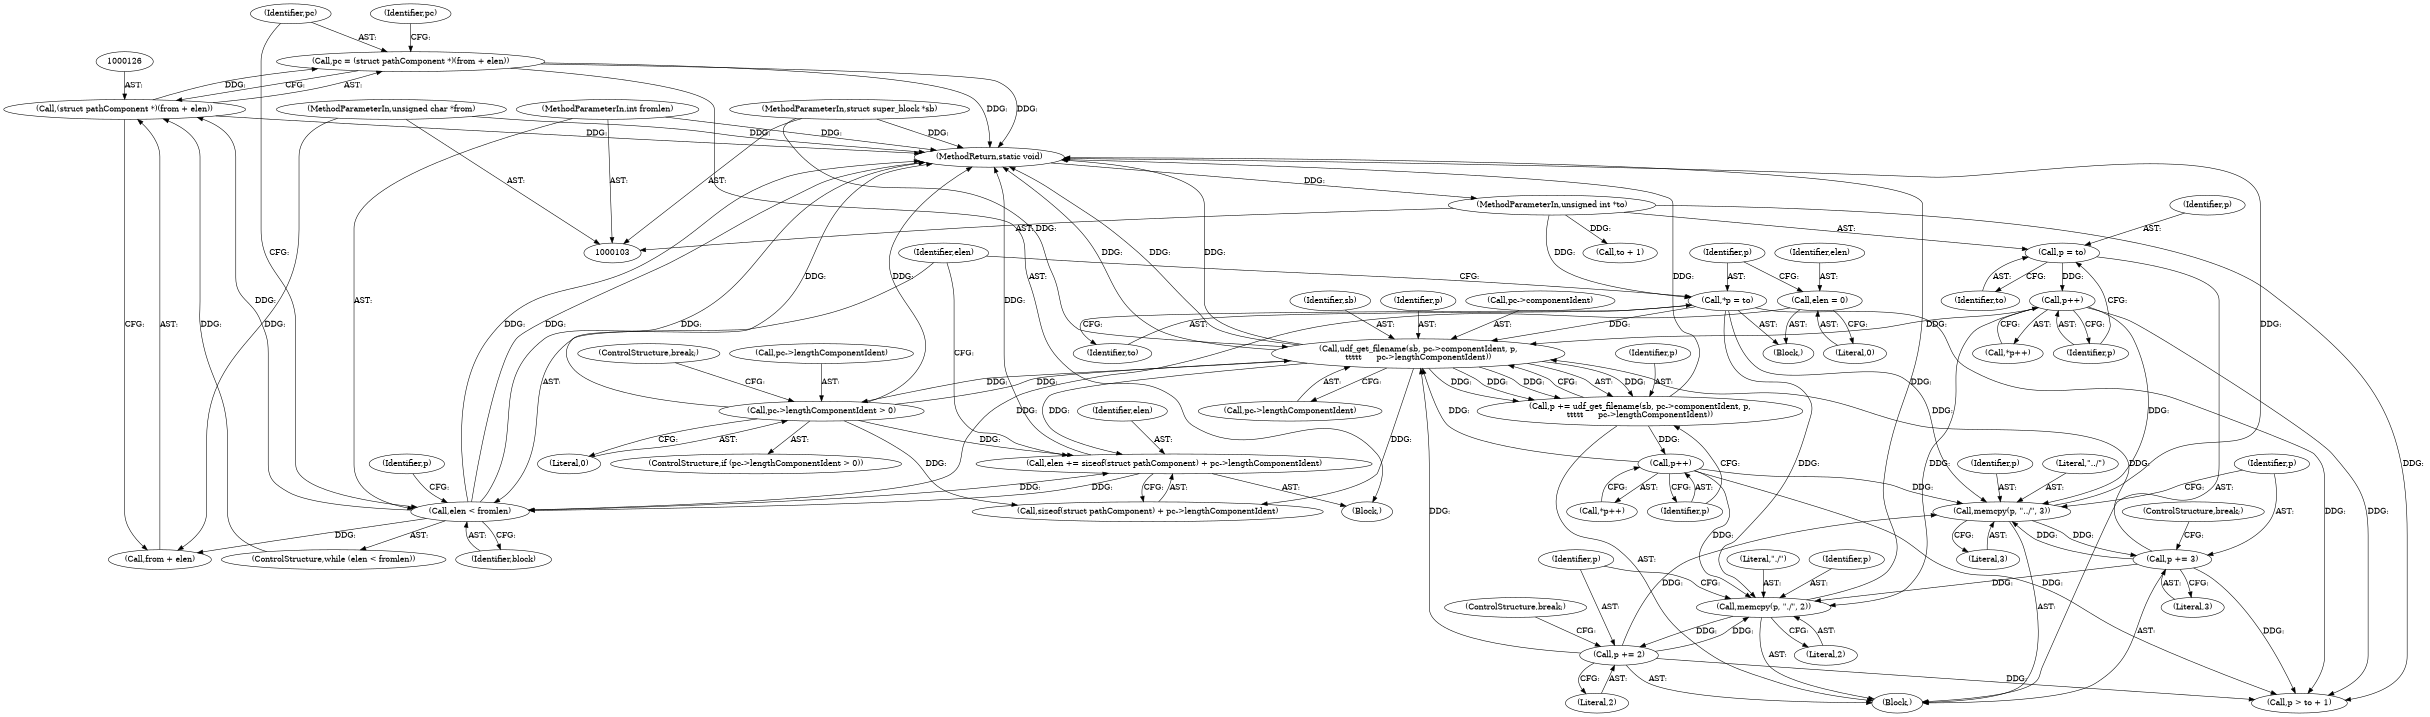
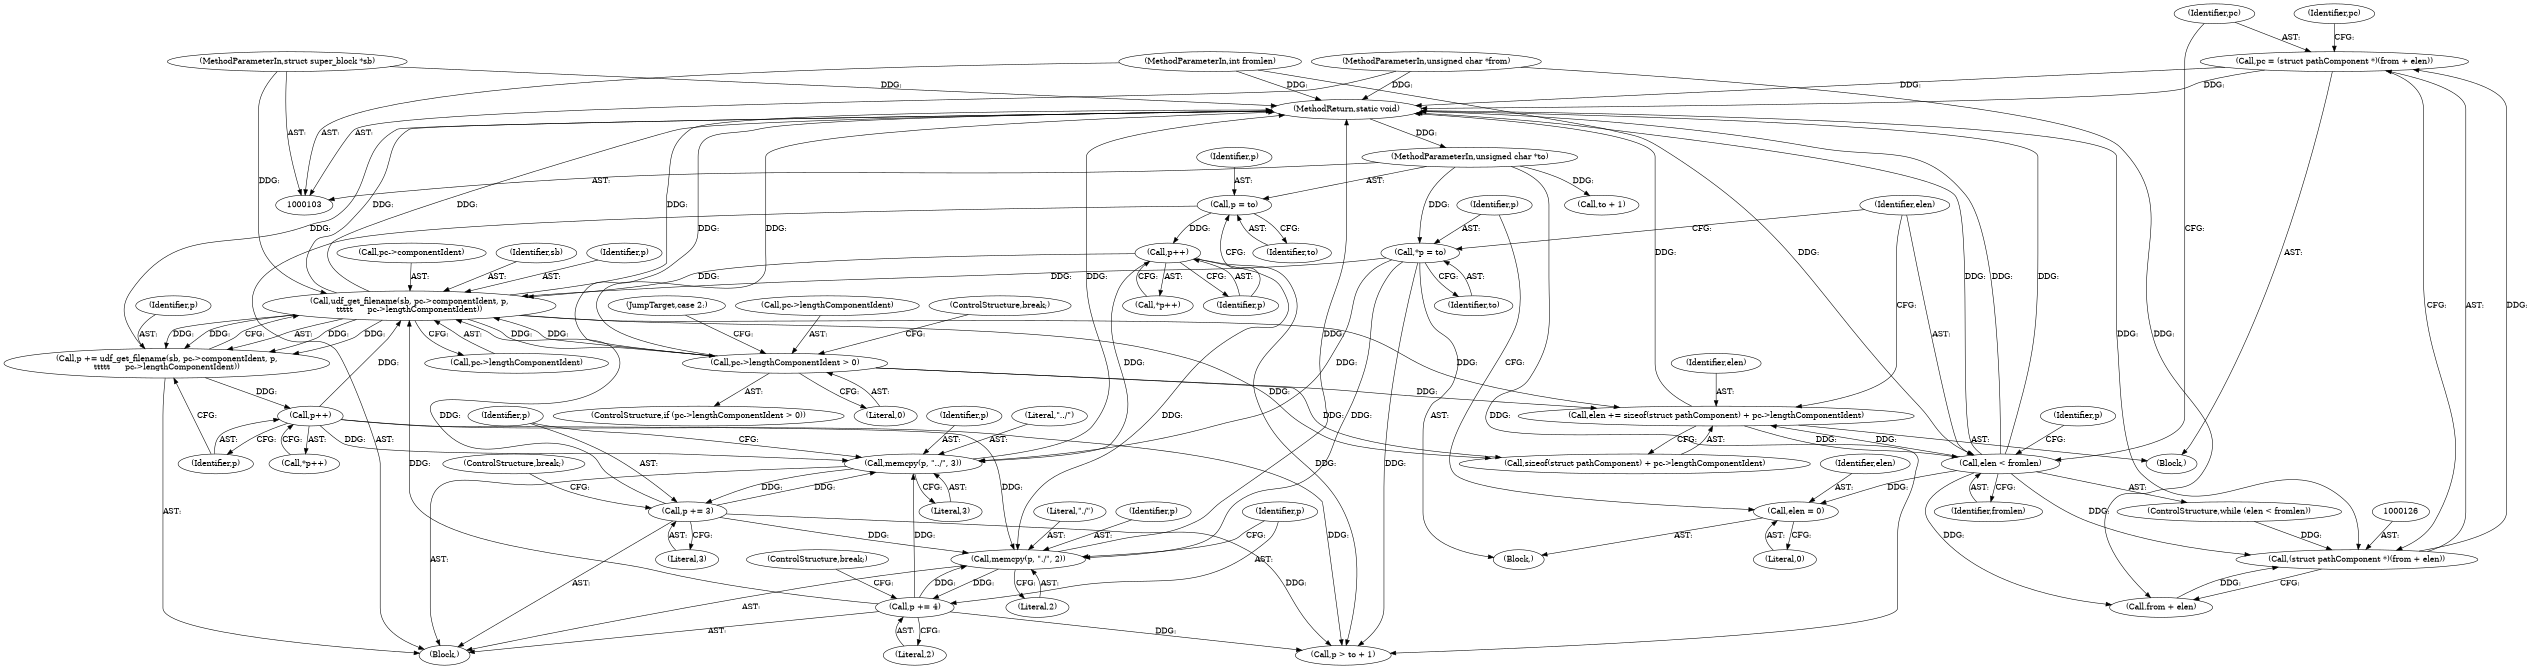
edge "(Call,(struct pathComponent *)(from + elen))" -> "(MethodReturn,static void)": reversed
node "(MethodParameterIn,unsigned int *to)": label "(MethodParameterIn,unsigned int *to)" -> "(MethodParameterIn,unsigned char *to)"
edge "(MethodParameterIn,int fromlen)" -> "(Call,elen < fromlen)": label "AST: " -> "DDG: "
node "(JumpTarget,case 2:)": added
edge "(Call,from + elen)" -> "(Call,(struct pathComponent *)(from + elen))": label "AST: " -> "DDG: "
edge "(Call,elen = 0)" -> "(Call,elen < fromlen)": reversed
node "(Identifier,block)": label "(Identifier,block)" -> "(Identifier,fromlen)"
node "(Call,p += 2)": label "(Call,p += 2)" -> "(Call,p += 4)"
